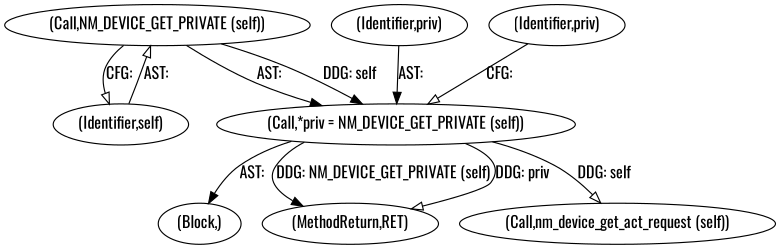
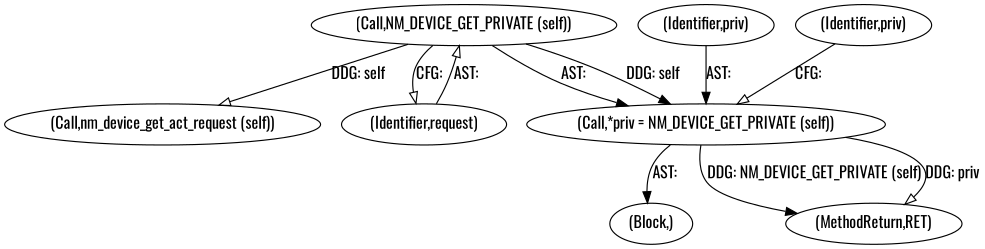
node "(Identifier,self)": label "(Identifier,self)" -> "(Identifier,request)"
edge "(Call,*priv = NM_DEVICE_GET_PRIVATE (self))" -> "(Call,nm_device_get_act_request (self))": now "(Call,NM_DEVICE_GET_PRIVATE (self))" -> "(Call,nm_device_get_act_request (self))"
